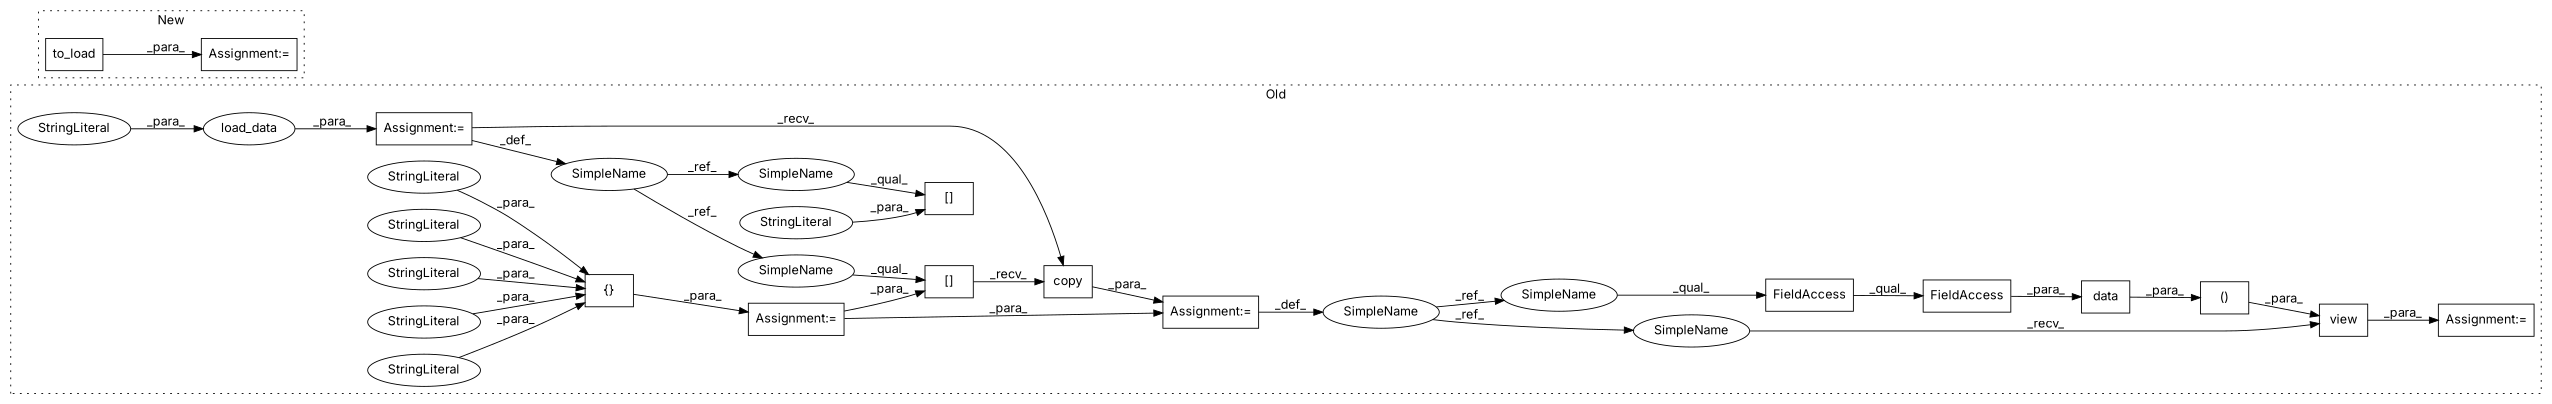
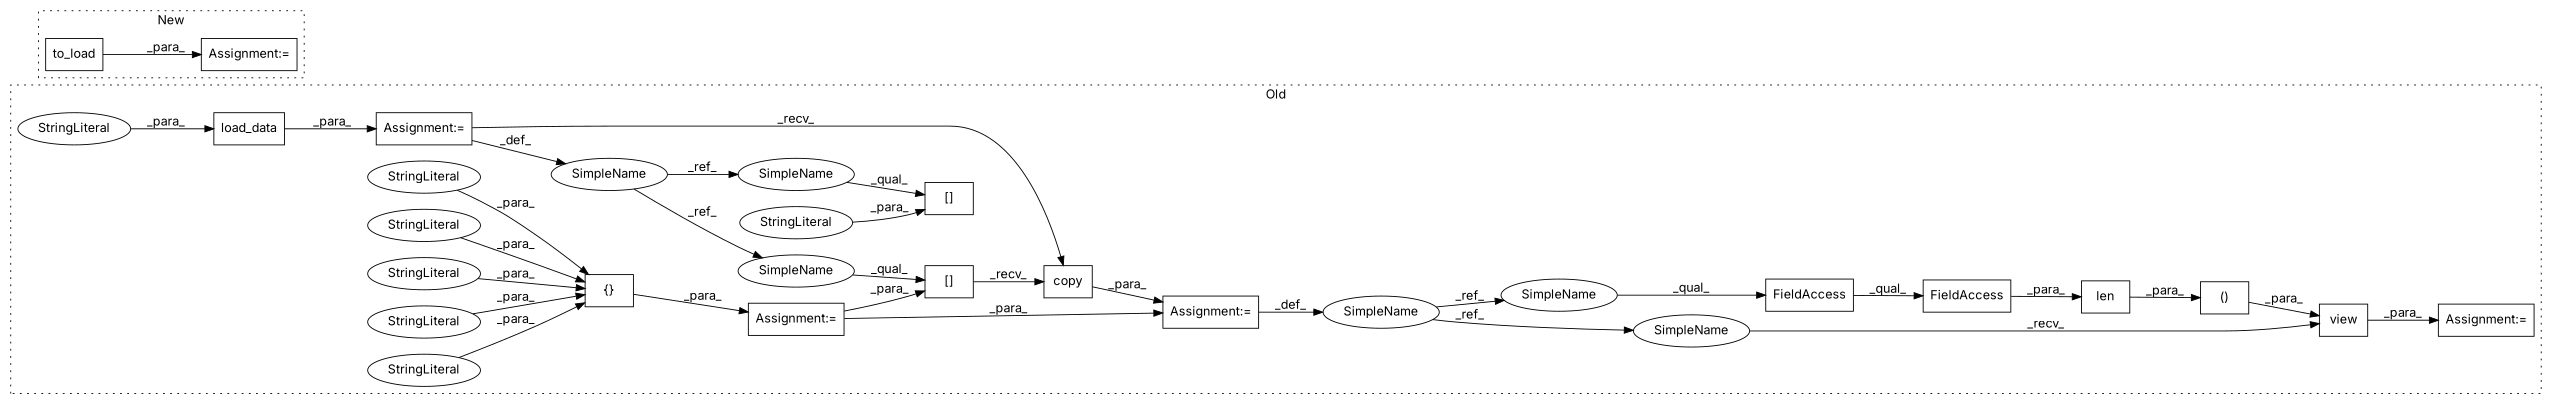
node "load_data": shape ellipse -> box
node "data": label "data" -> "len"
